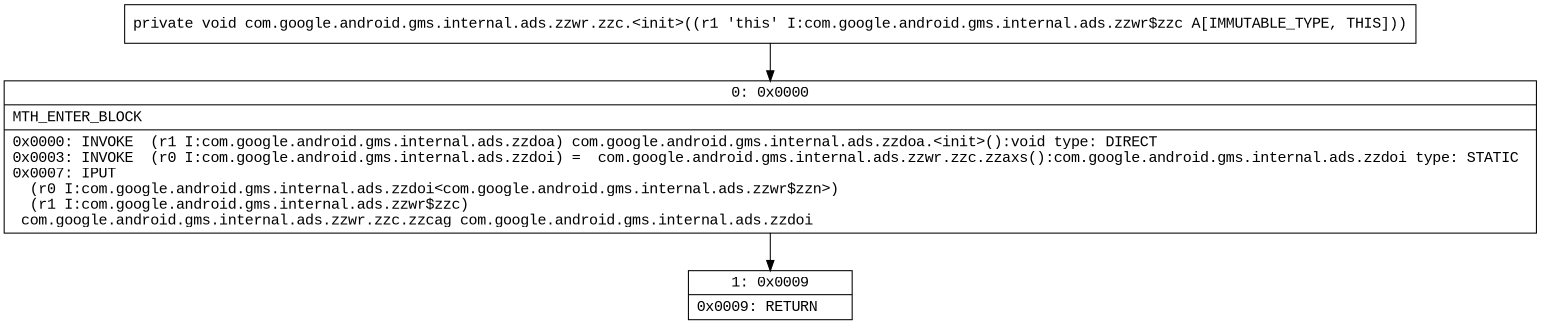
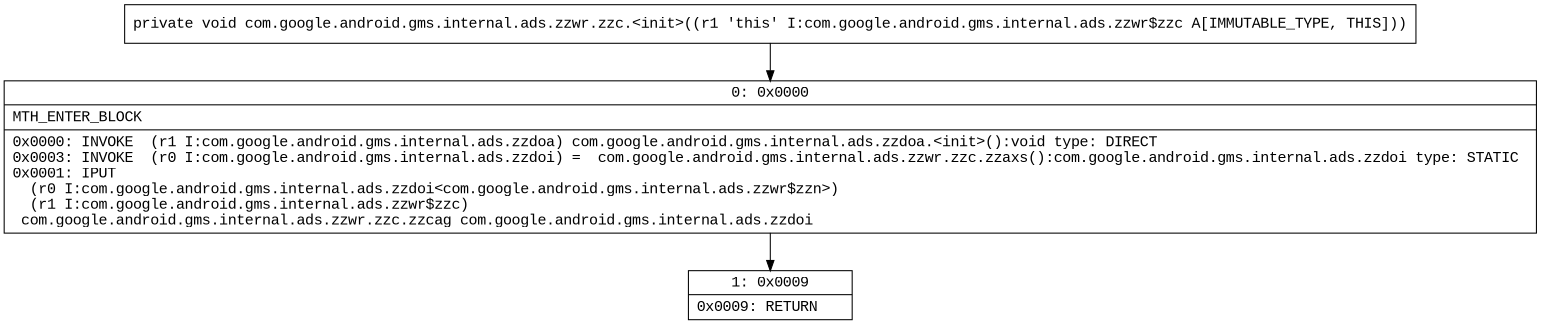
node "0: 0x0000": text "0x0007: IPUT" -> "0x0001: IPUT"
